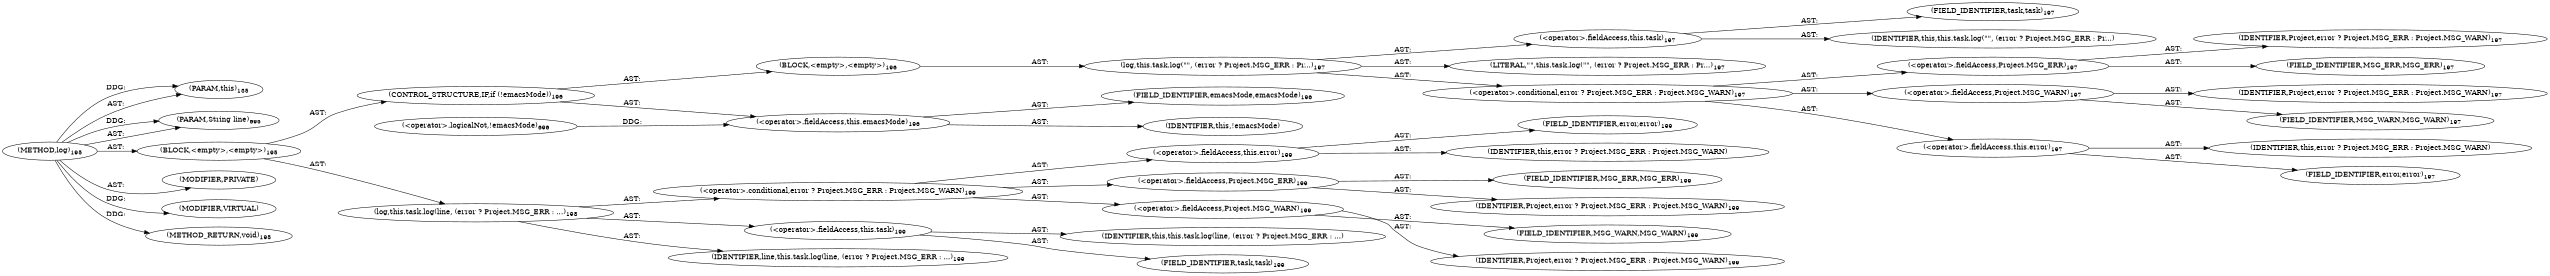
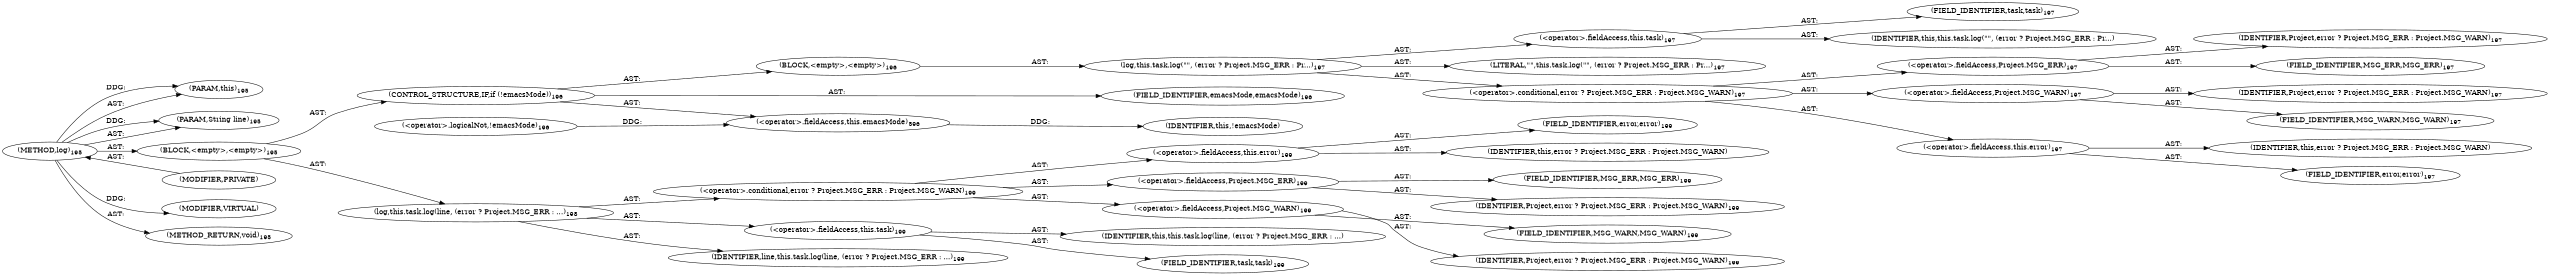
node "(PARAM,this)": text "135" -> "195"
edge "(<operator>.fieldAccess,this.emacsMode)" -> "(FIELD_IDENTIFIER,emacsMode,emacsMode)": now "(CONTROL_STRUCTURE,IF,if (!emacsMode))" -> "(FIELD_IDENTIFIER,emacsMode,emacsMode)"
node "(PARAM,String line)": text "695" -> "195"
node "(<operator>.fieldAccess,this.emacsMode)": text "196" -> "596"
edge "(<operator>.fieldAccess,this.emacsMode)" -> "(IDENTIFIER,this,!emacsMode)": label "AST: " -> "DDG: "
node "(<operator>.logicalNot,!emacsMode)": text "696" -> "196"
edge "(METHOD,log)" -> "(MODIFIER,PRIVATE)": reversed
edge "(METHOD,log)" -> "(METHOD_RETURN,void)": label "DDG: " -> "AST: "
